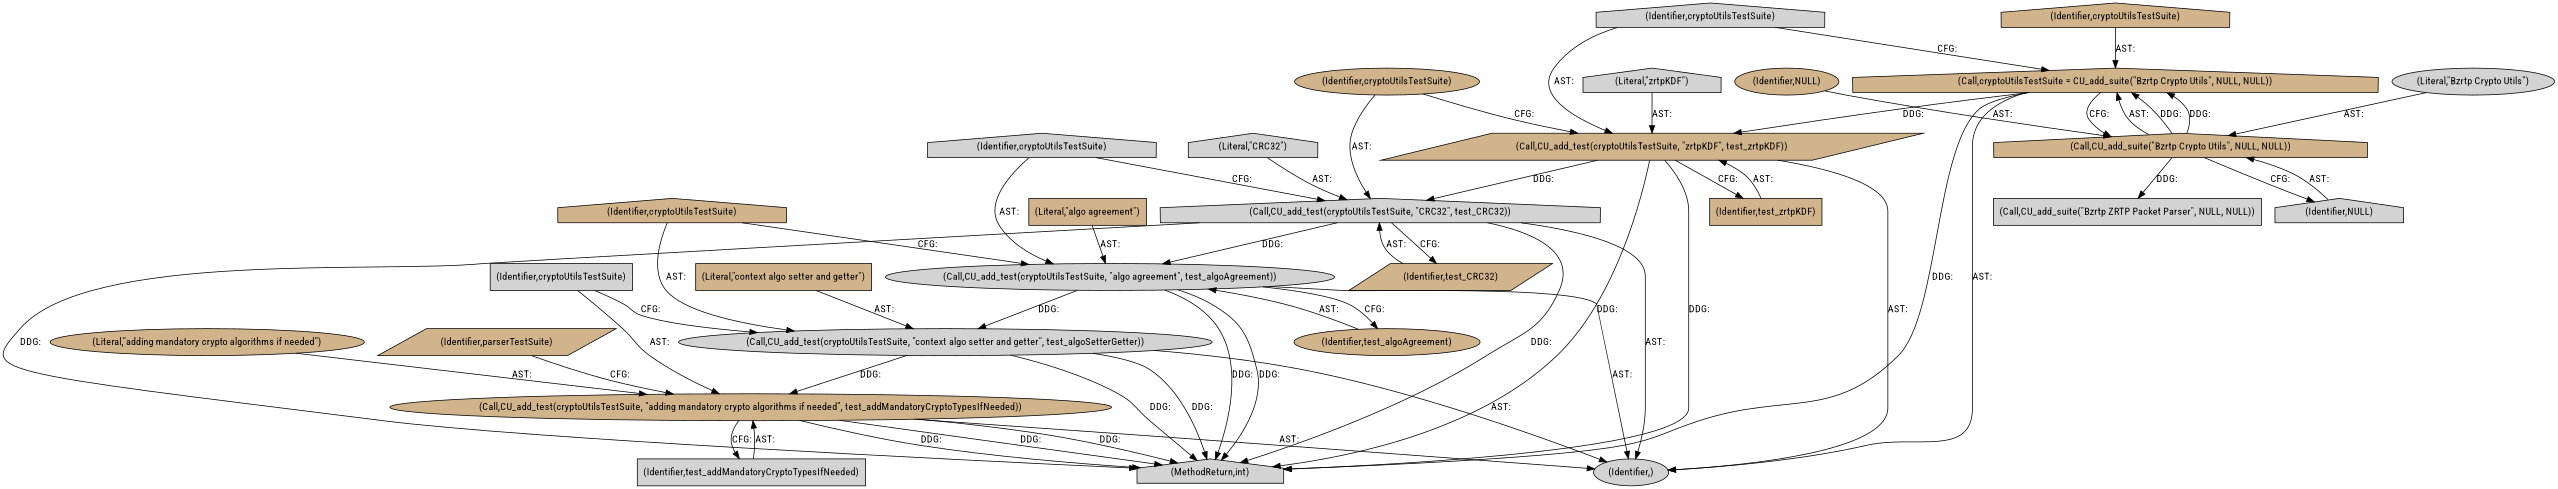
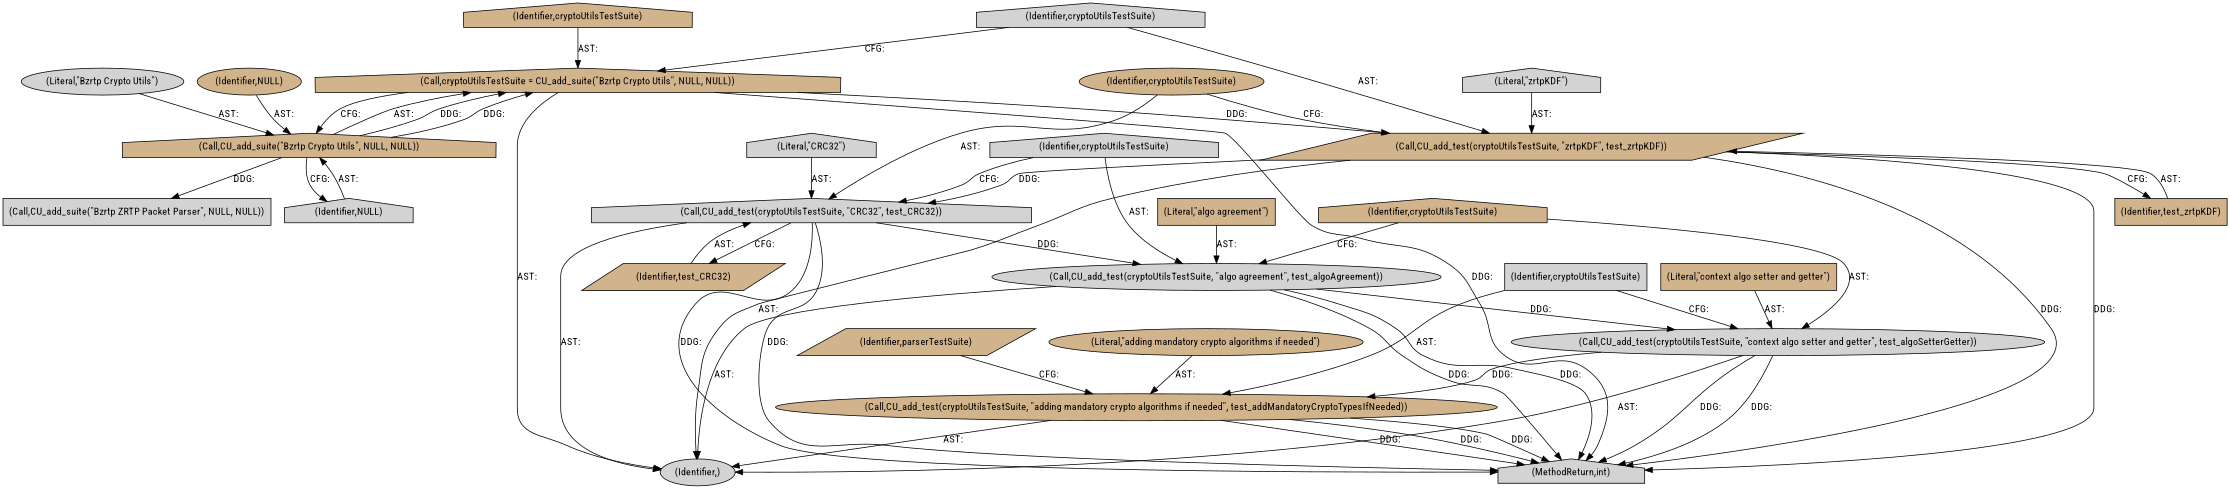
node "(Identifier,test_algoAgreement)": removed
node "(Identifier,test_addMandatoryCryptoTypesIfNeeded)": removed
